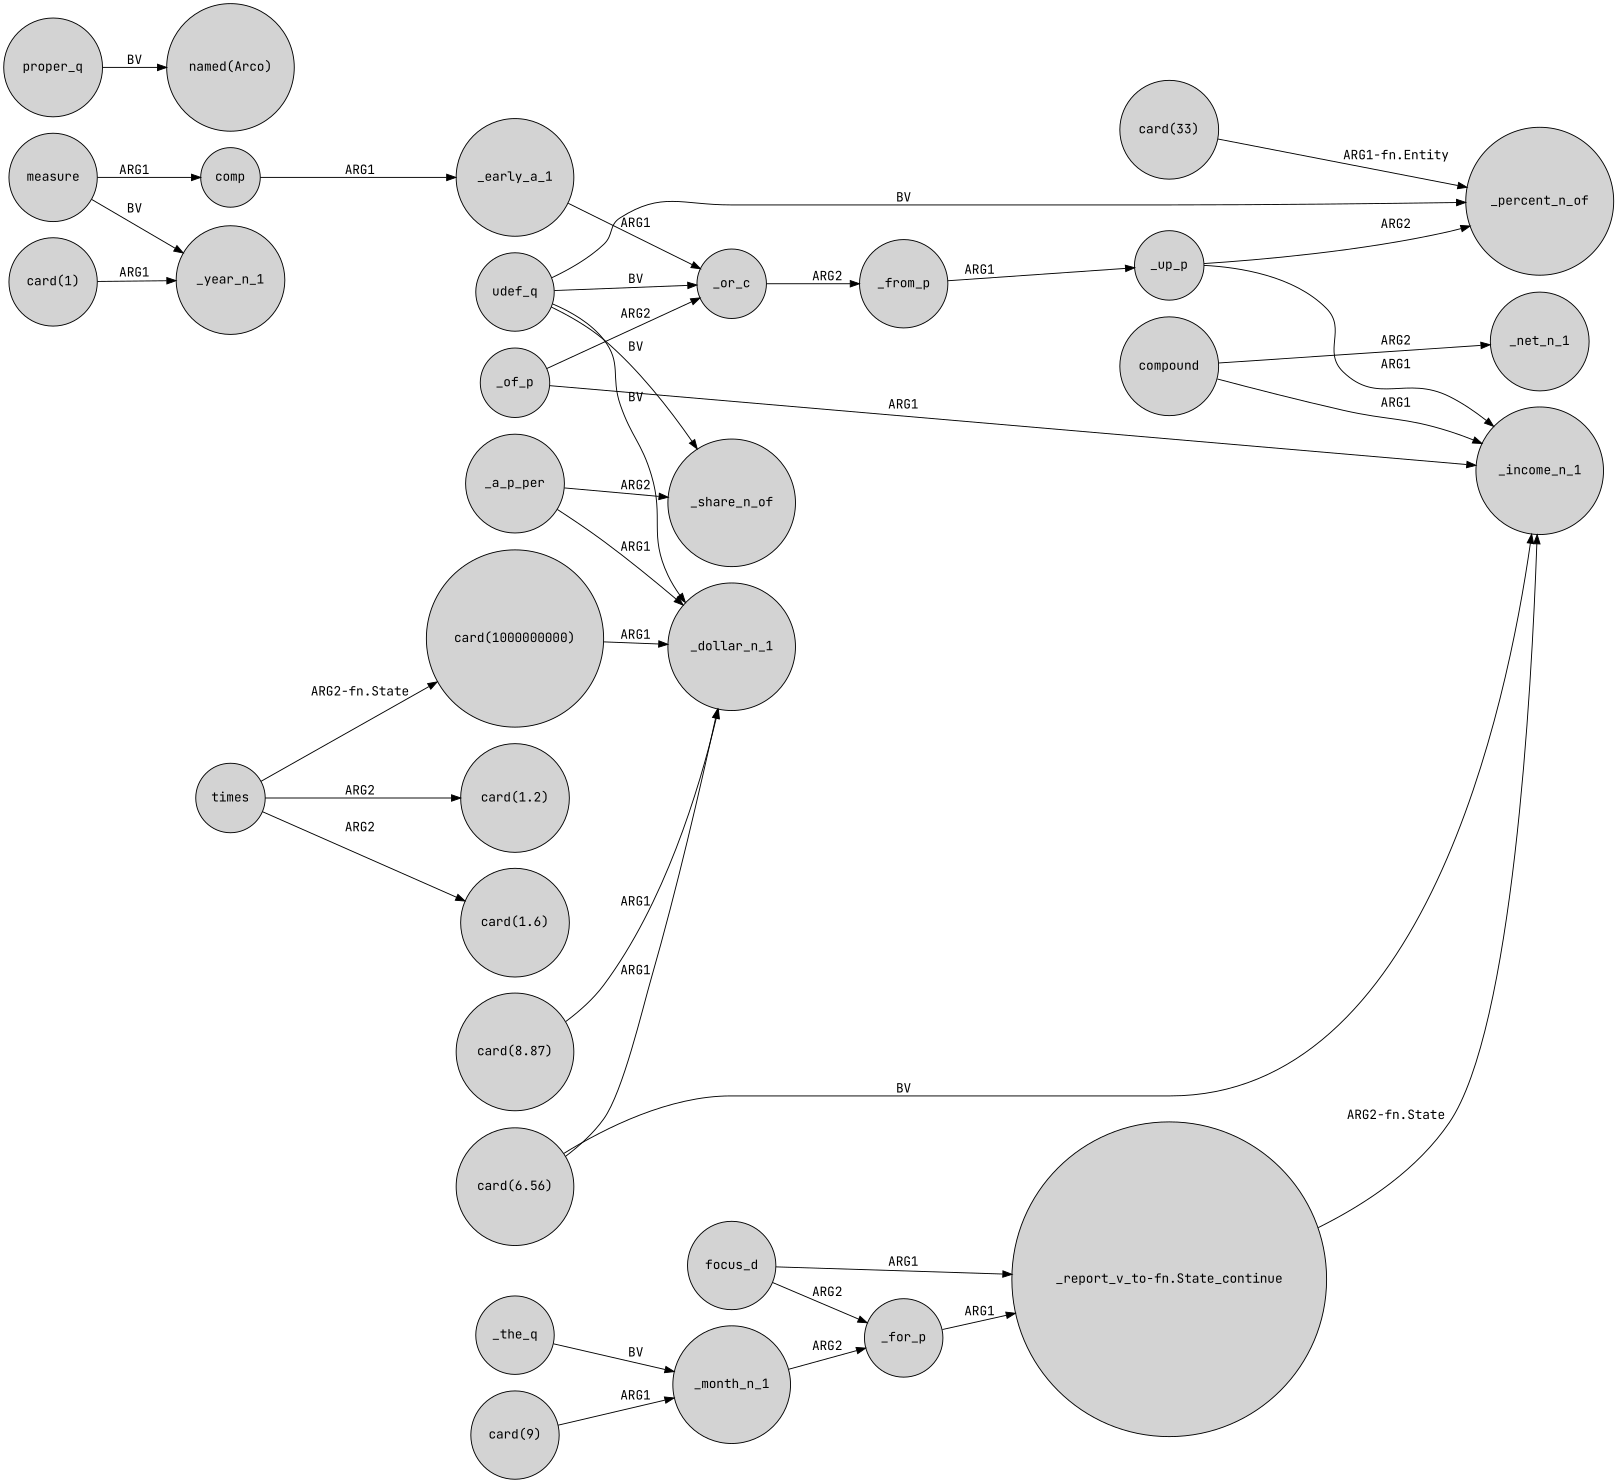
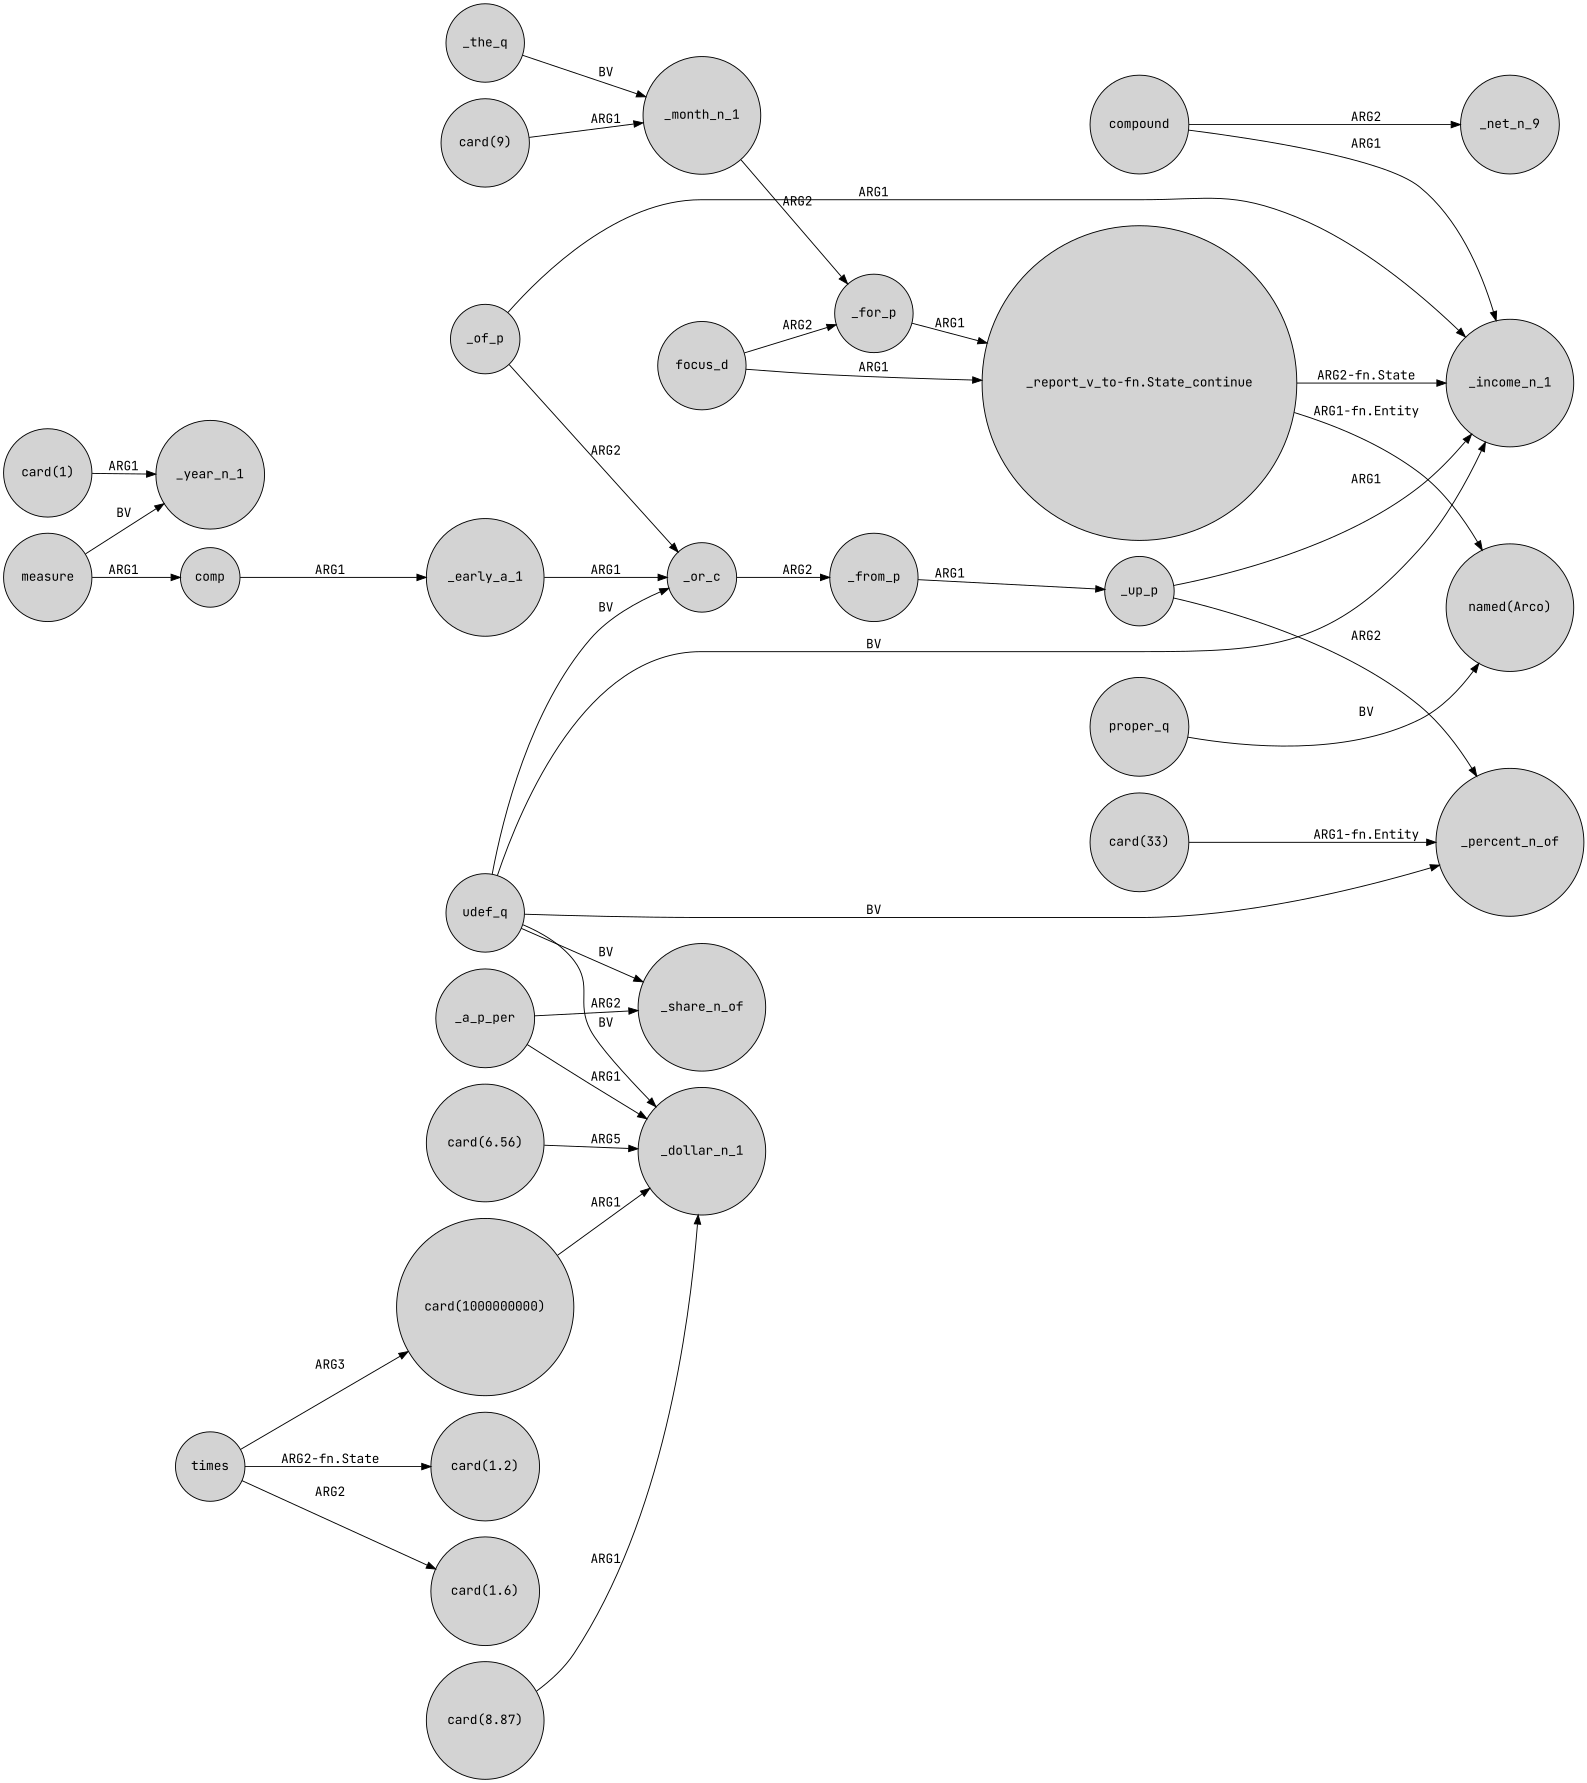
node "_net_n_1": label "_net_n_1" -> "_net_n_9"
edge "_report_v_to-fn.State_continue" -> "named(Arco)": added, label "ARG1-fn.Entity"
edge "times" -> "card(1000000000)": label "ARG2-fn.State" -> "ARG3"
edge "times" -> "card(1.2)": label "ARG2" -> "ARG2-fn.State"
edge "card(6.56)" -> "_dollar_n_1": label "ARG1" -> "ARG5"
edge "card(6.56)" -> "_income_n_1": now "udef_q" -> "_income_n_1"
